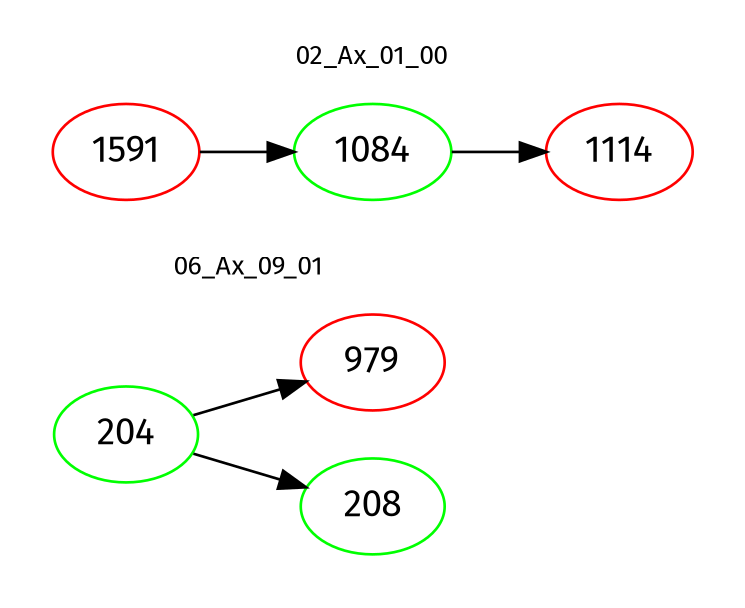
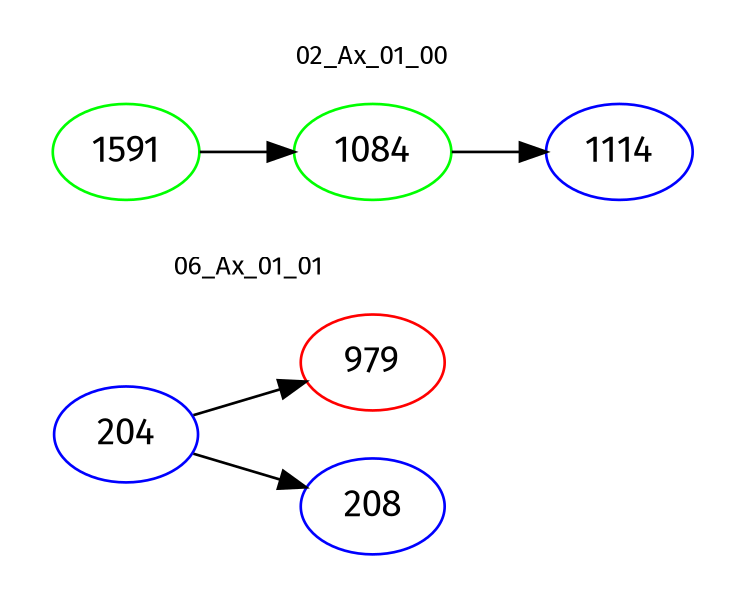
node "1591": color red -> green
node "1114": color red -> blue
cluster "06_Ax_09_01": label "06_Ax_09_01" -> "06_Ax_01_01"
node "204": color green -> blue
node "208": color green -> blue
